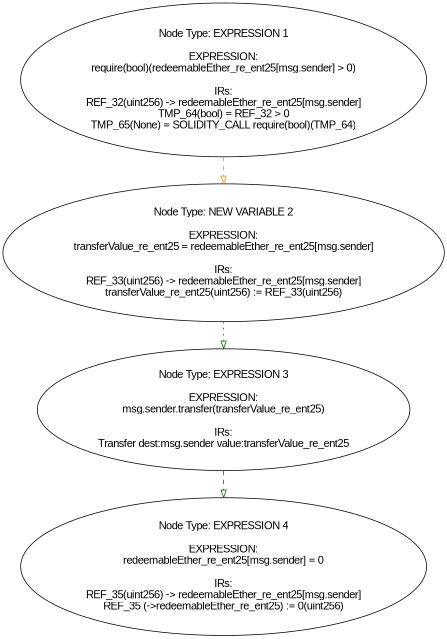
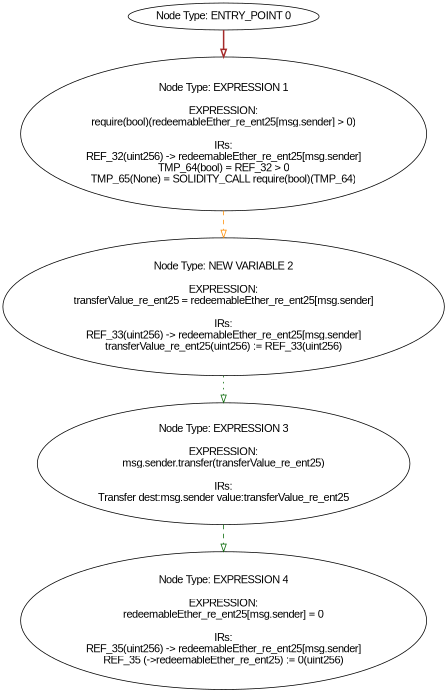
node "Node Type: ENTRY_POINT 0": added
